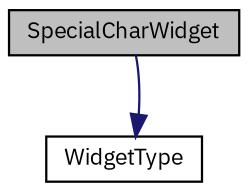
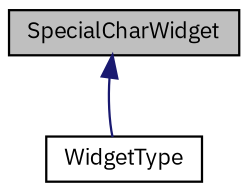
edge "SpecialCharWidget" -> "WidgetType": reversed
